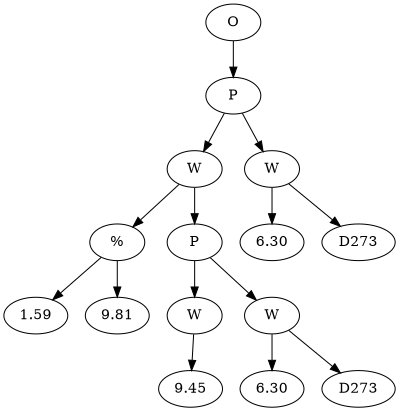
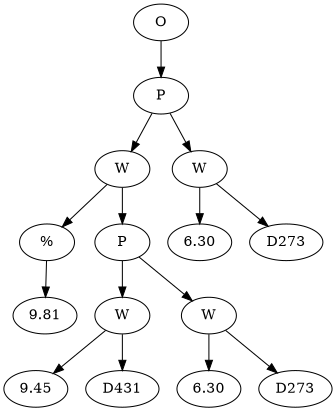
node "1.59": removed
node "D431": added
